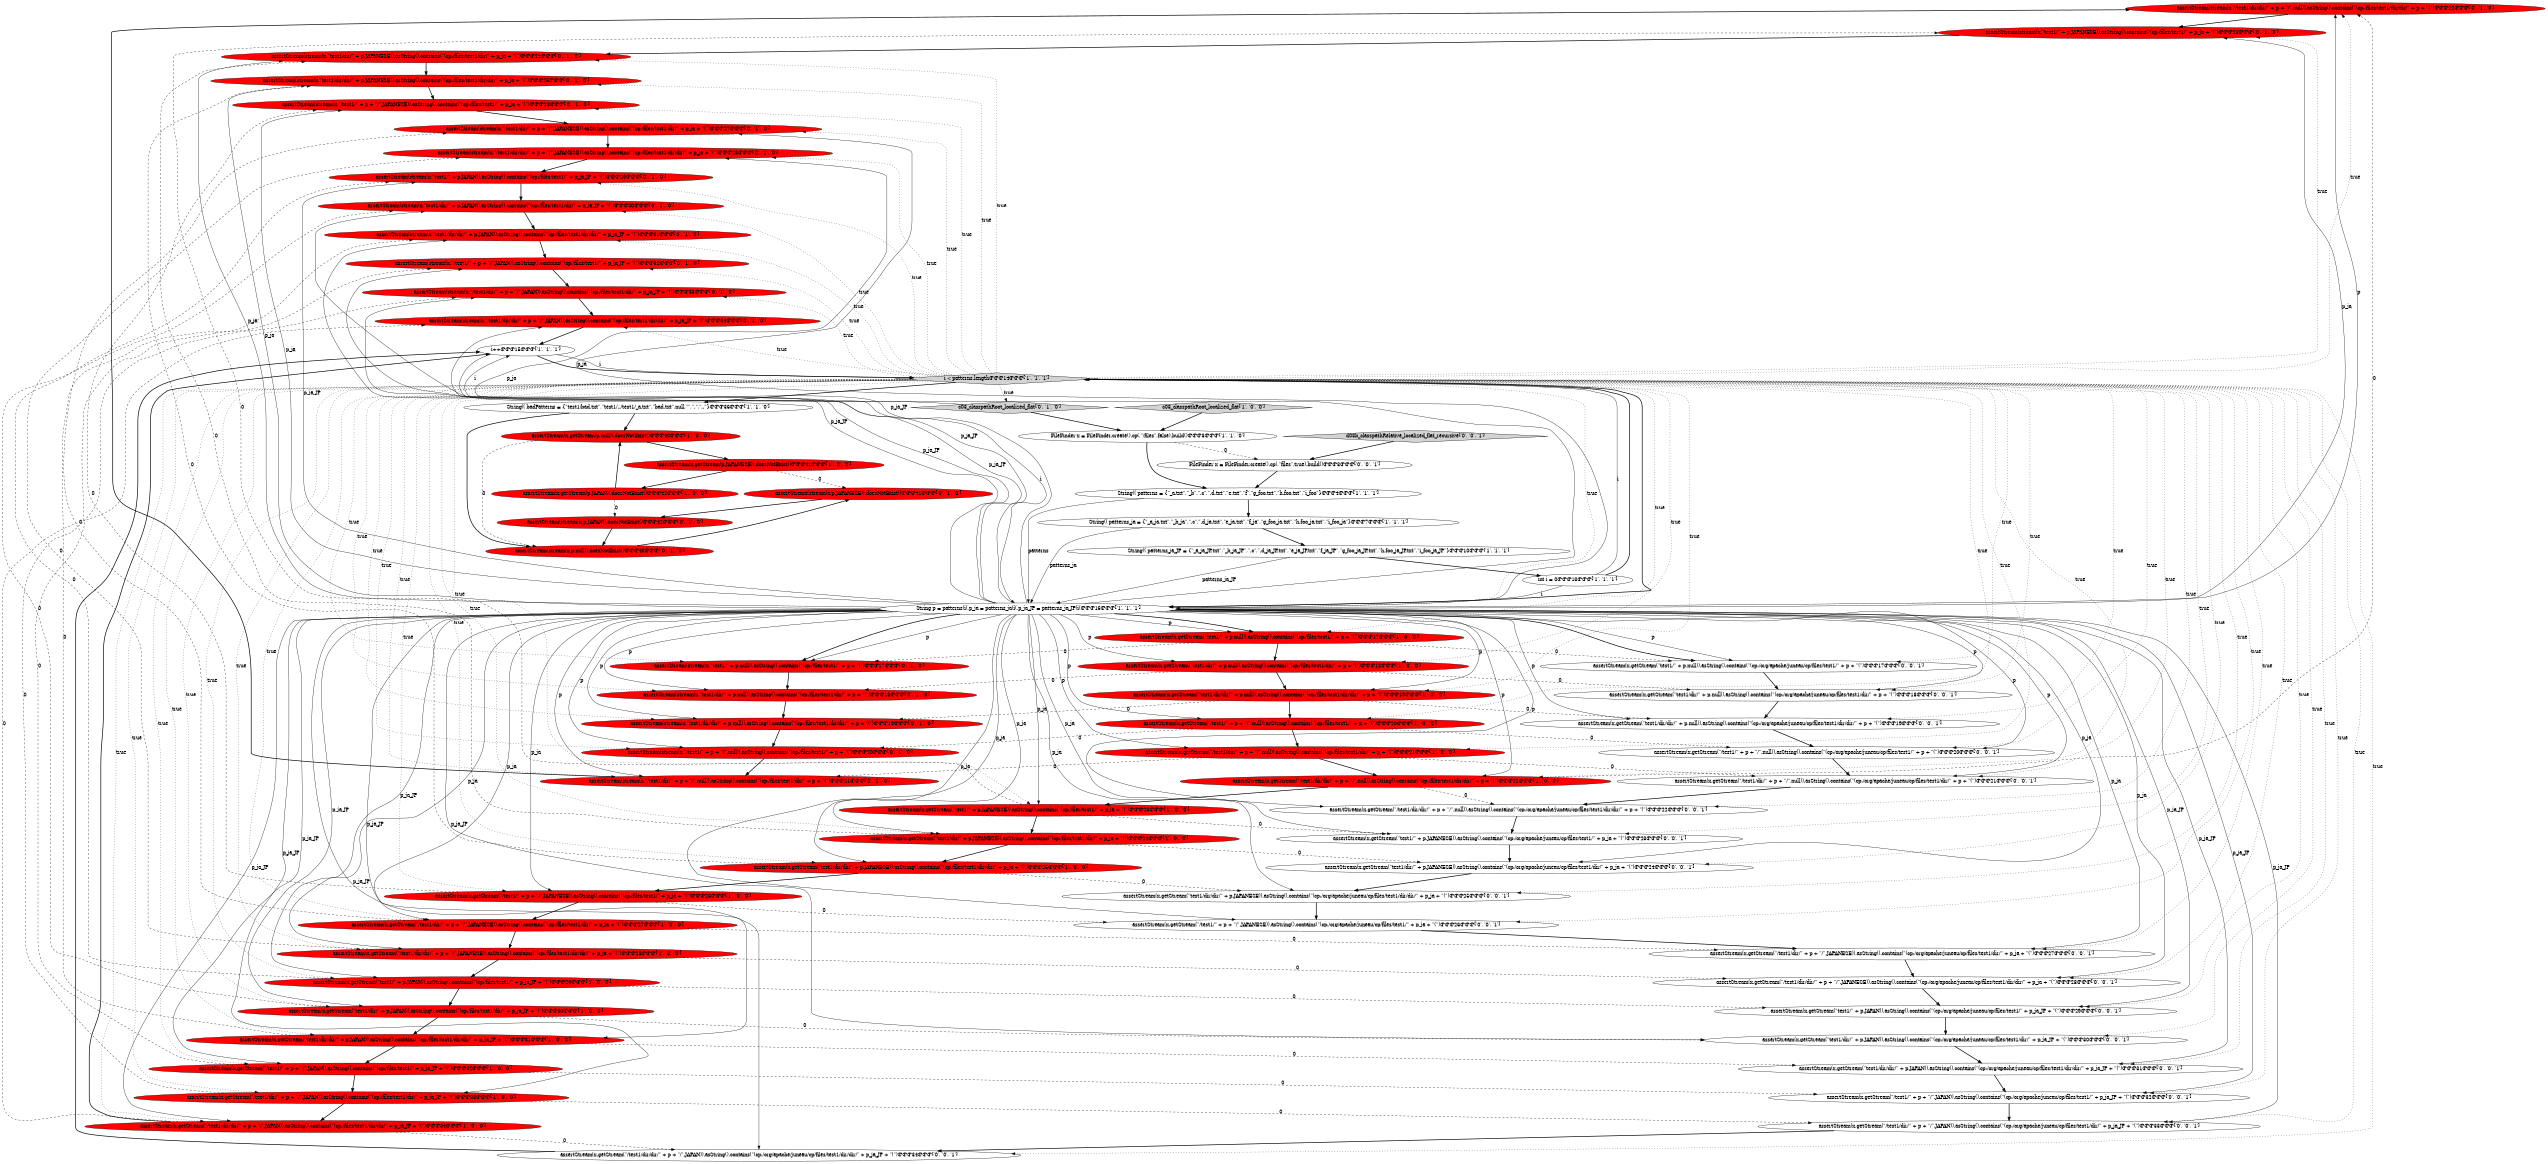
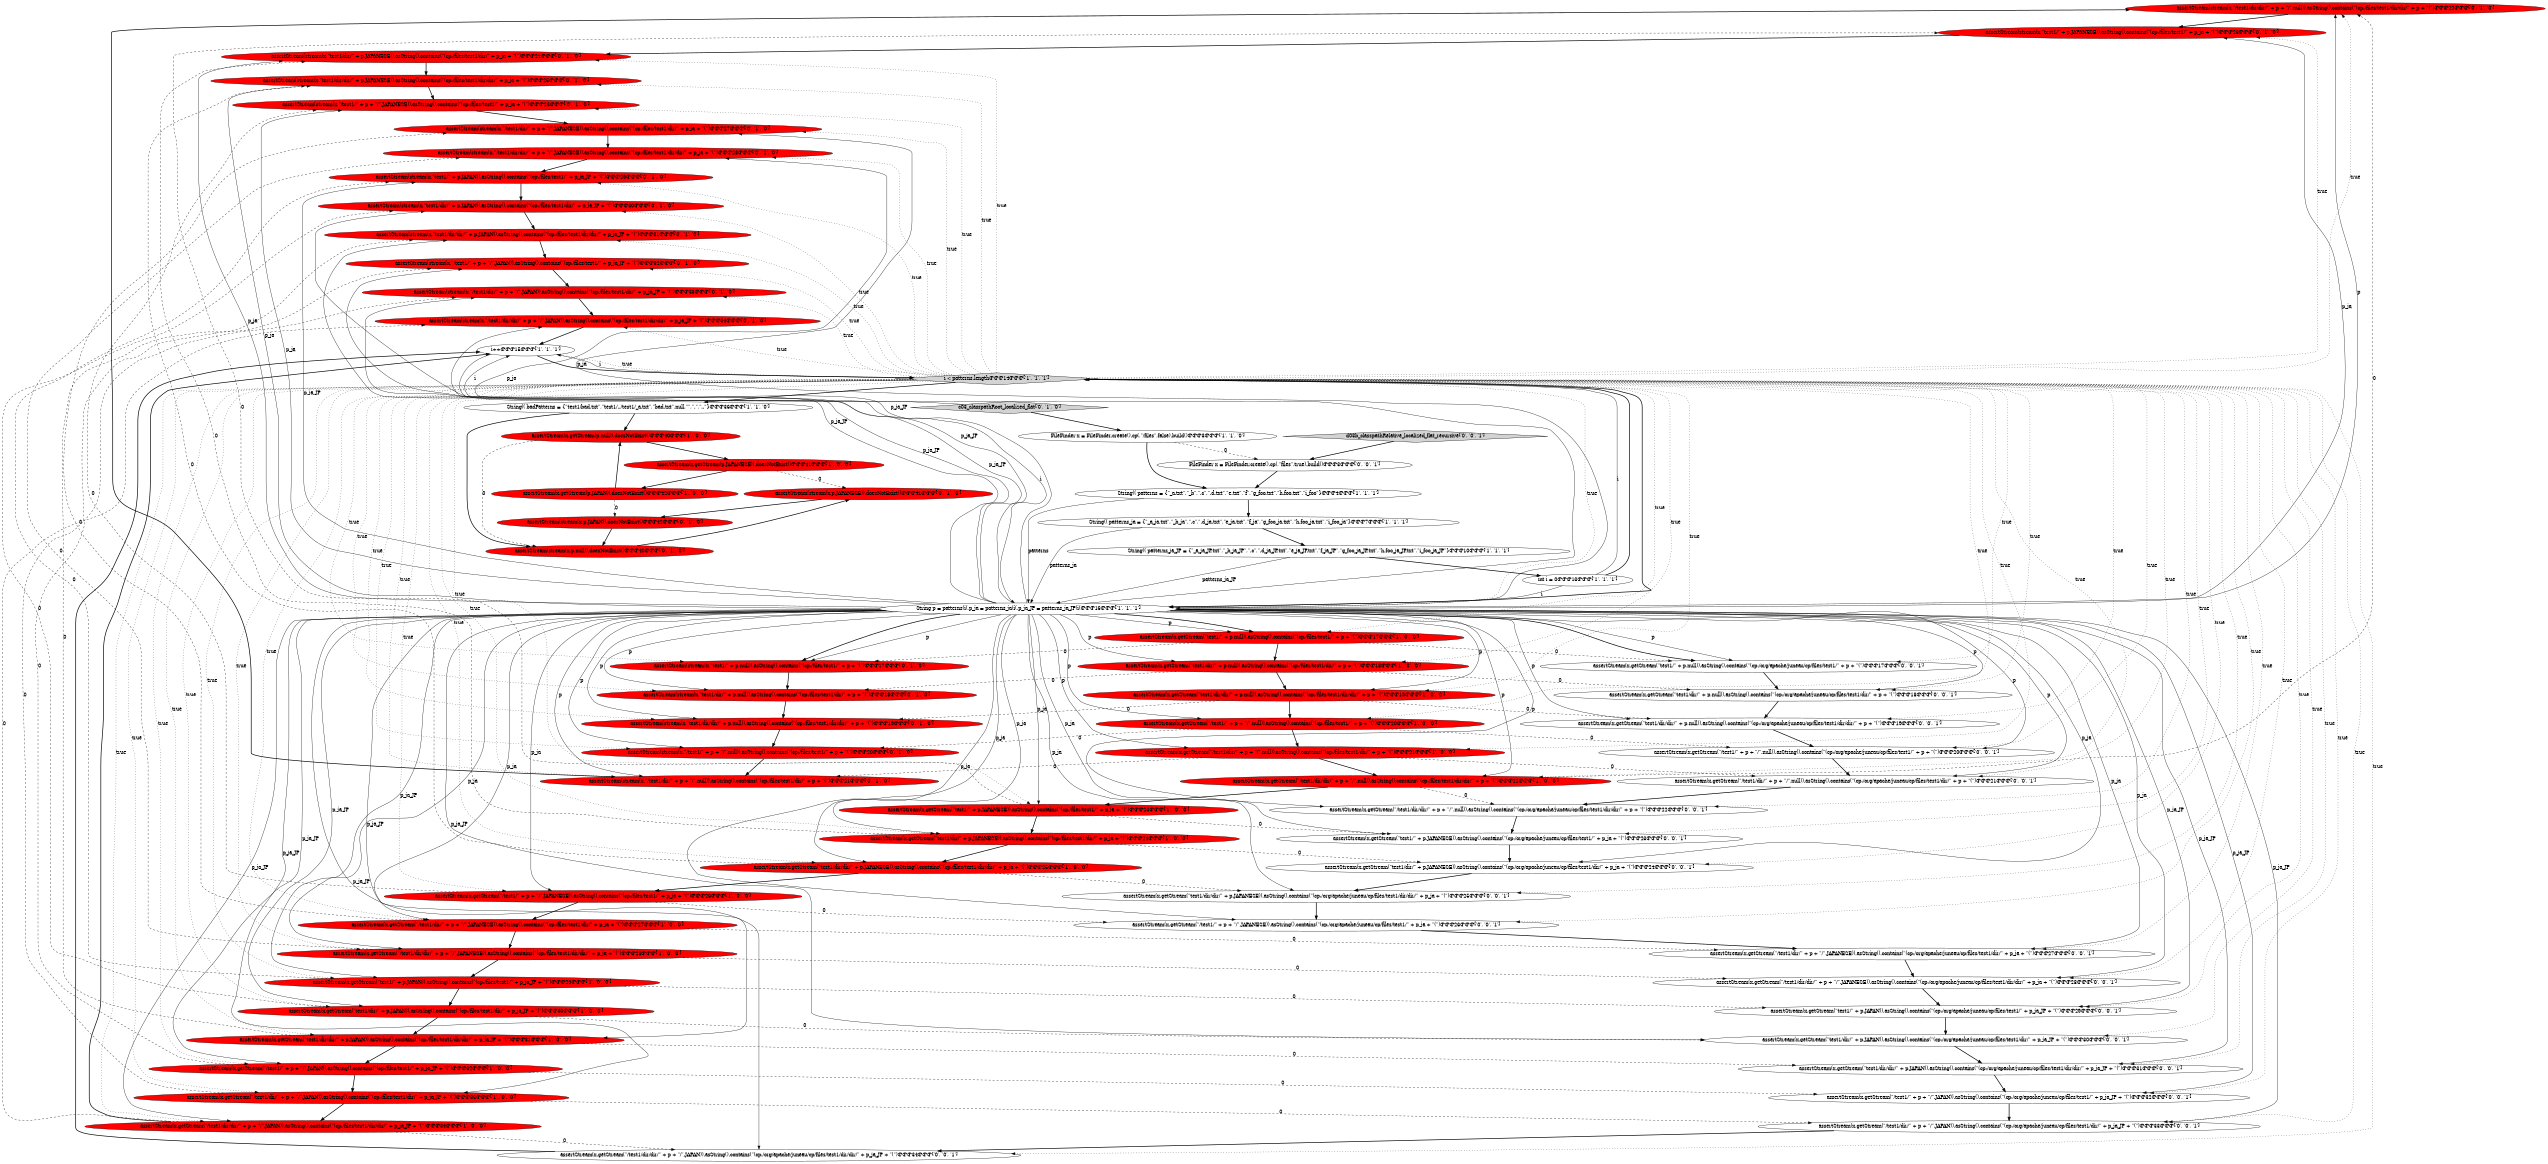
edge "i < patterns.length@@@14@@@['1', '1', '1']" -> "c03_classpathRoot_localized_flat['0', '1', '0']": now "i < patterns.length@@@14@@@['1', '1', '1']" -> "i++@@@15@@@['1', '1', '1']"
node "c03_classpathRoot_localized_flat['1', '0', '0']": removed
